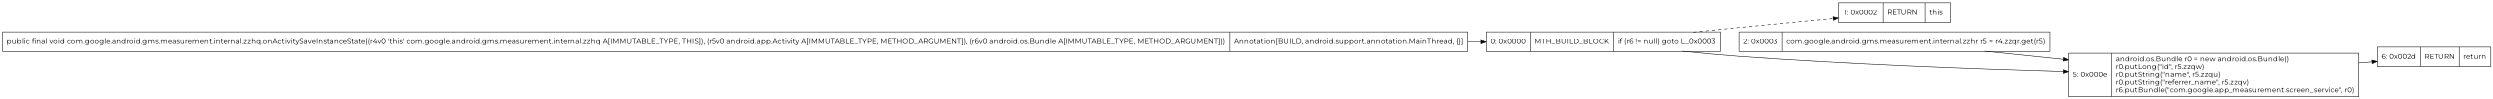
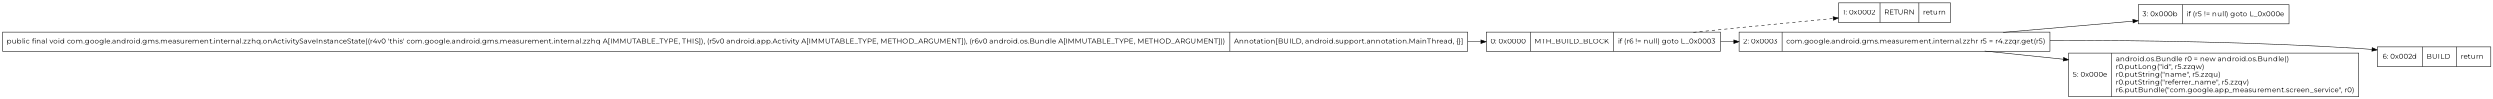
node "1: 0x0002": text "this" -> "return"
node "3: 0x000b": added
node "6: 0x002d": text "RETURN" -> "BUILD"
edge "5: 0x000e" -> "6: 0x002d": now "2: 0x0003" -> "6: 0x002d"
edge "0: 0x0000" -> "5: 0x000e": now "0: 0x0000" -> "2: 0x0003"
